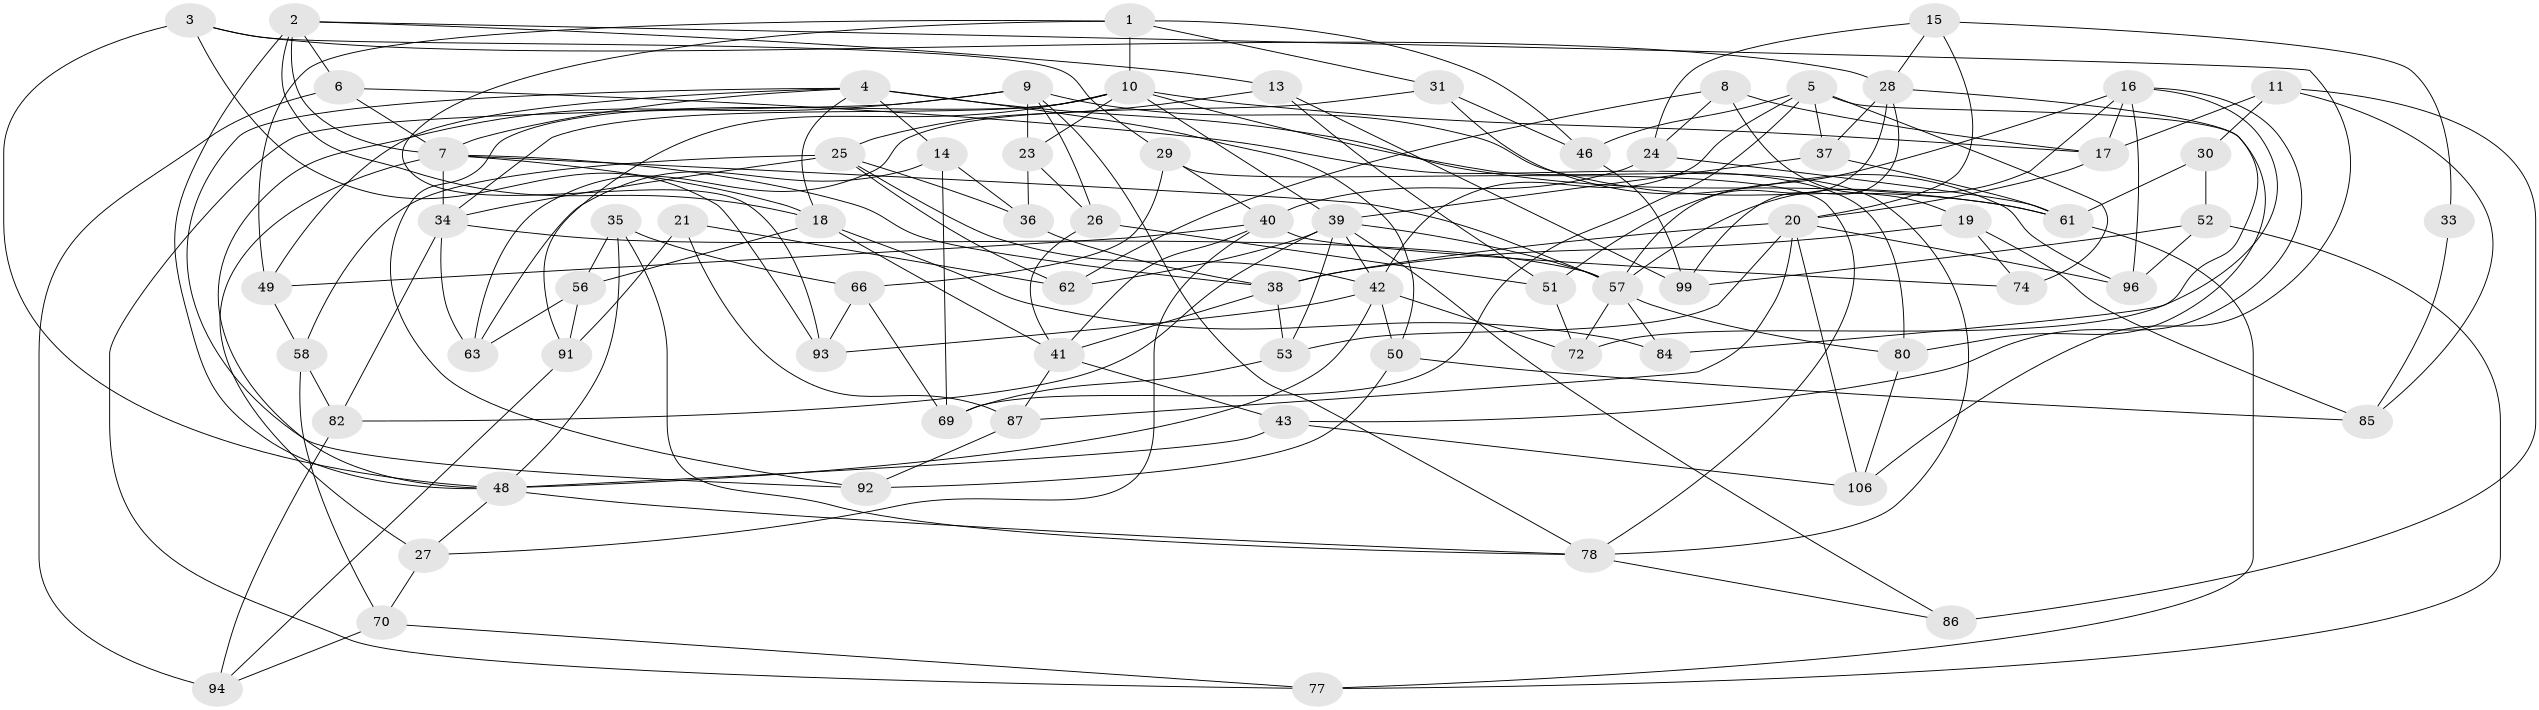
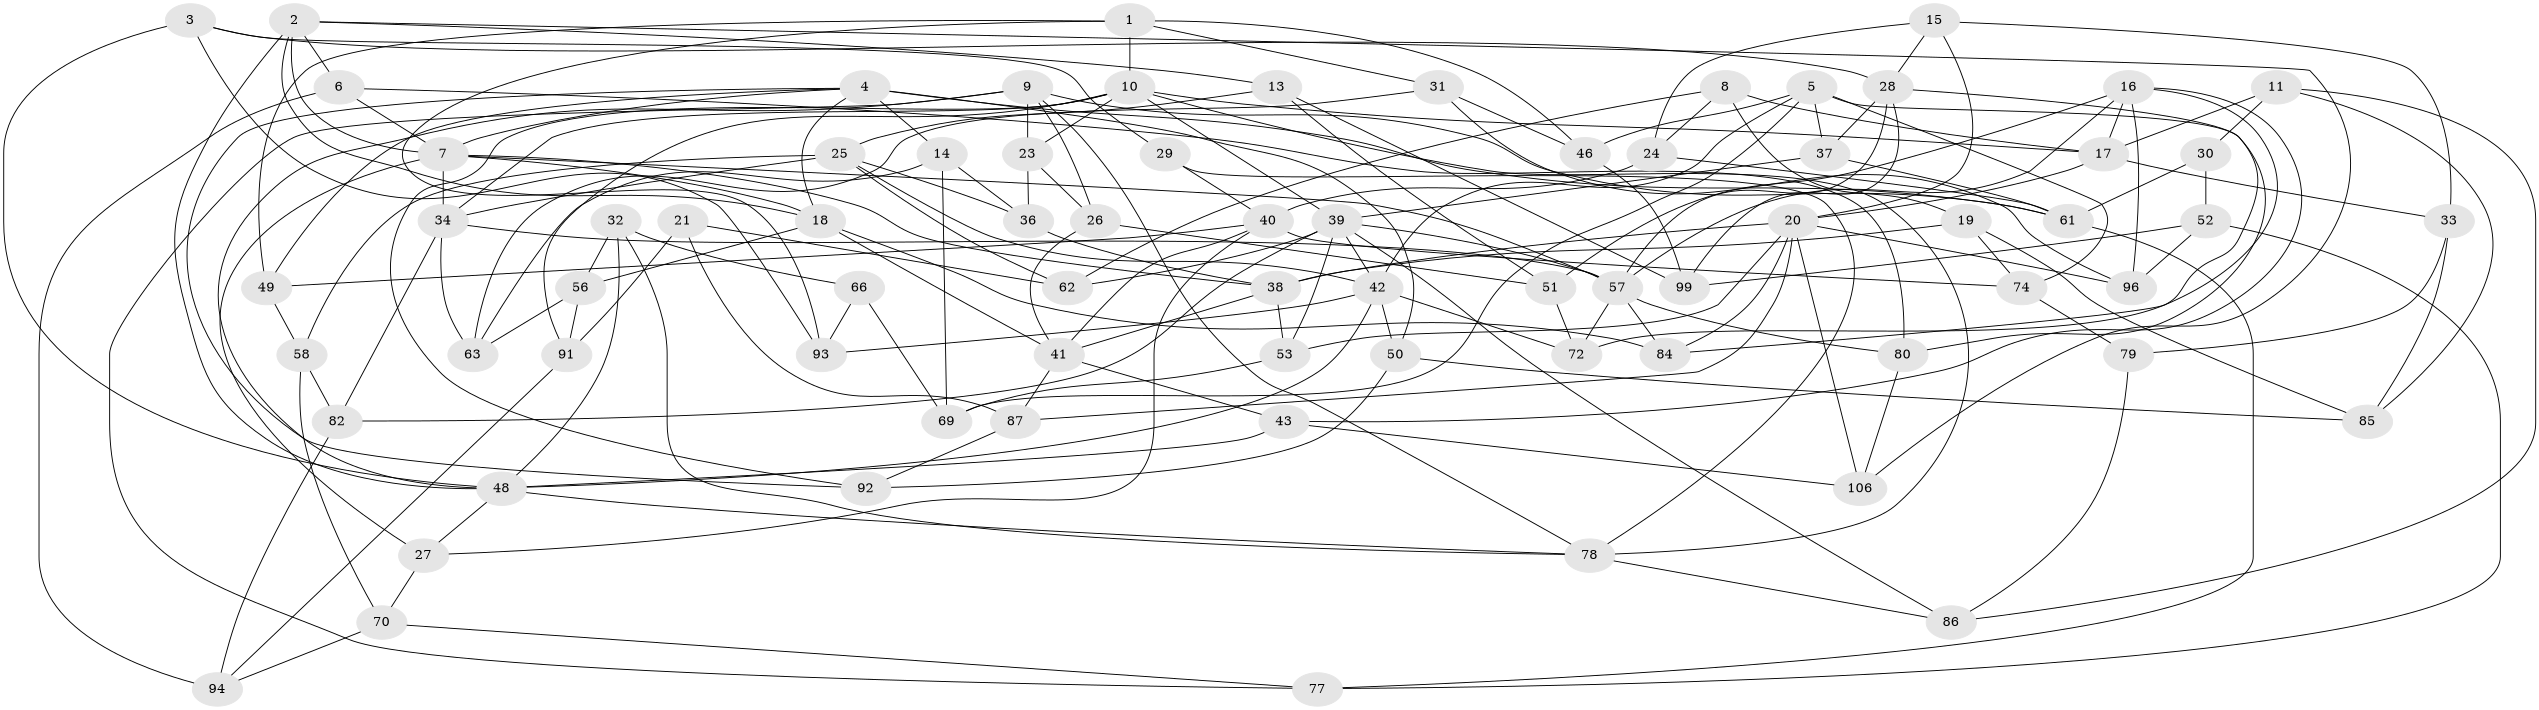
edge "17" -- "33": added
node "35": label "35" -> "32"
edge "29" -- "66": removed
edge "20" -- "84": added
node "79": added
